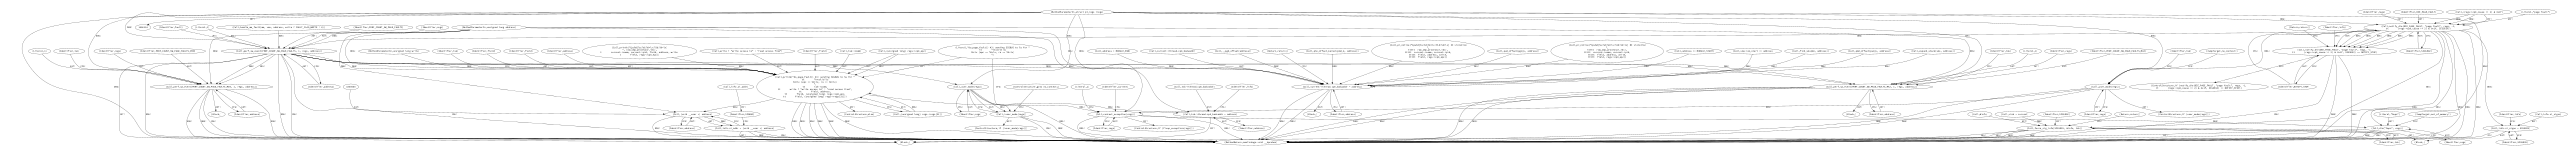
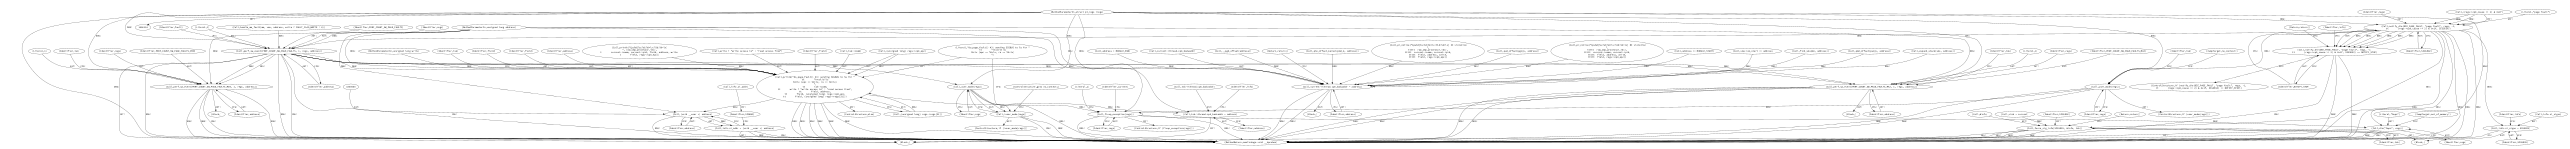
node "(Identifier,DIE_PAGE_FAULT)": removed
node "(Call,context_exception(regs))": label "(Call,context_exception(regs))" -> "(Call,fixup_exception(regs))"
